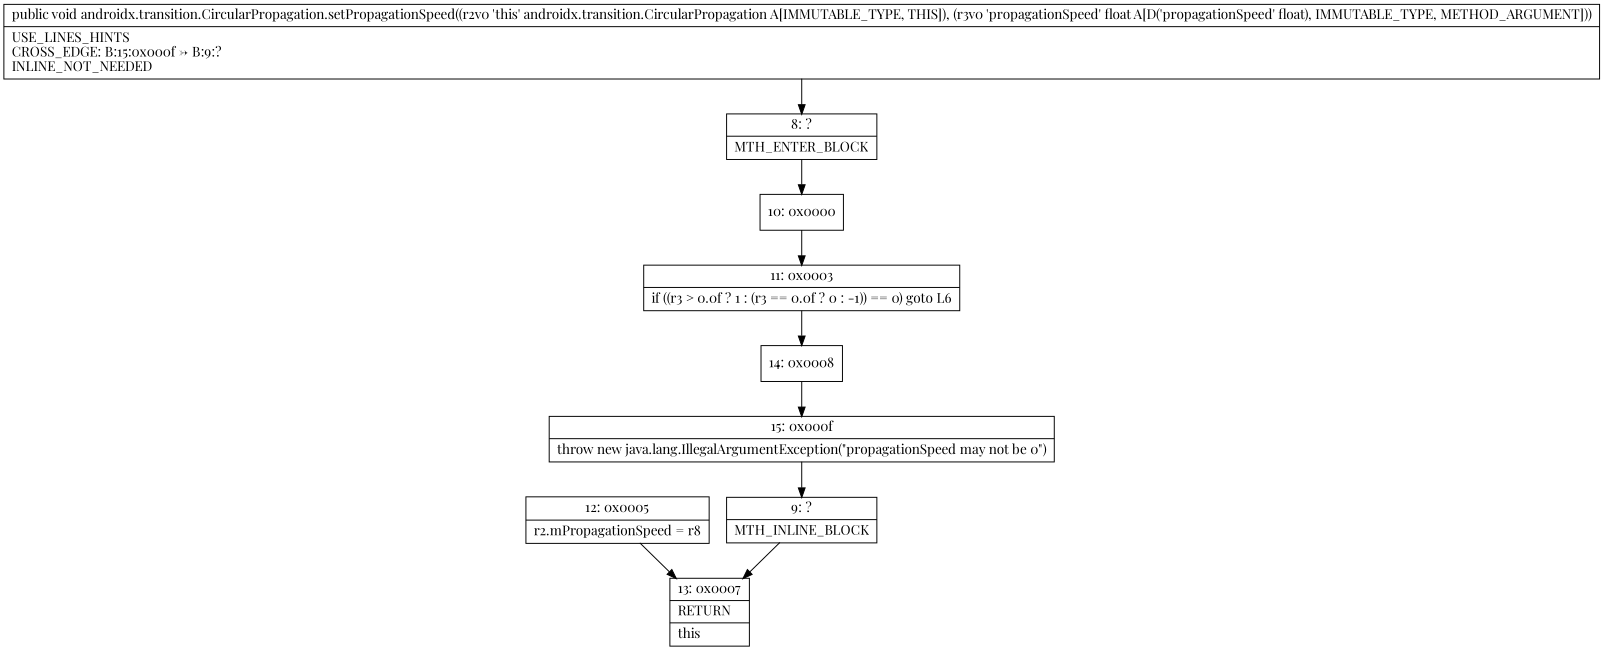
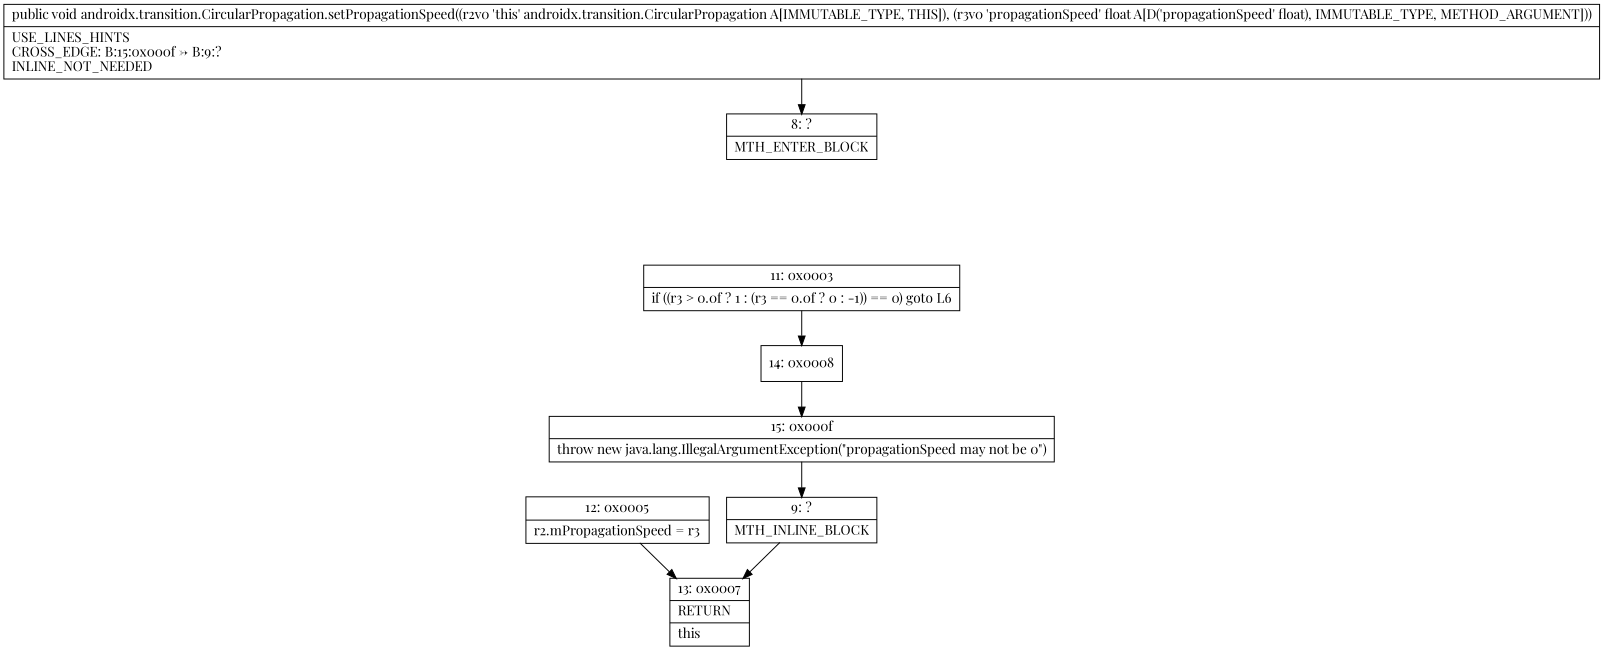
node "10: 0x0000": removed
node "12: 0x0005": text "r2.mPropagationSpeed = r8" -> "r2.mPropagationSpeed = r3"
